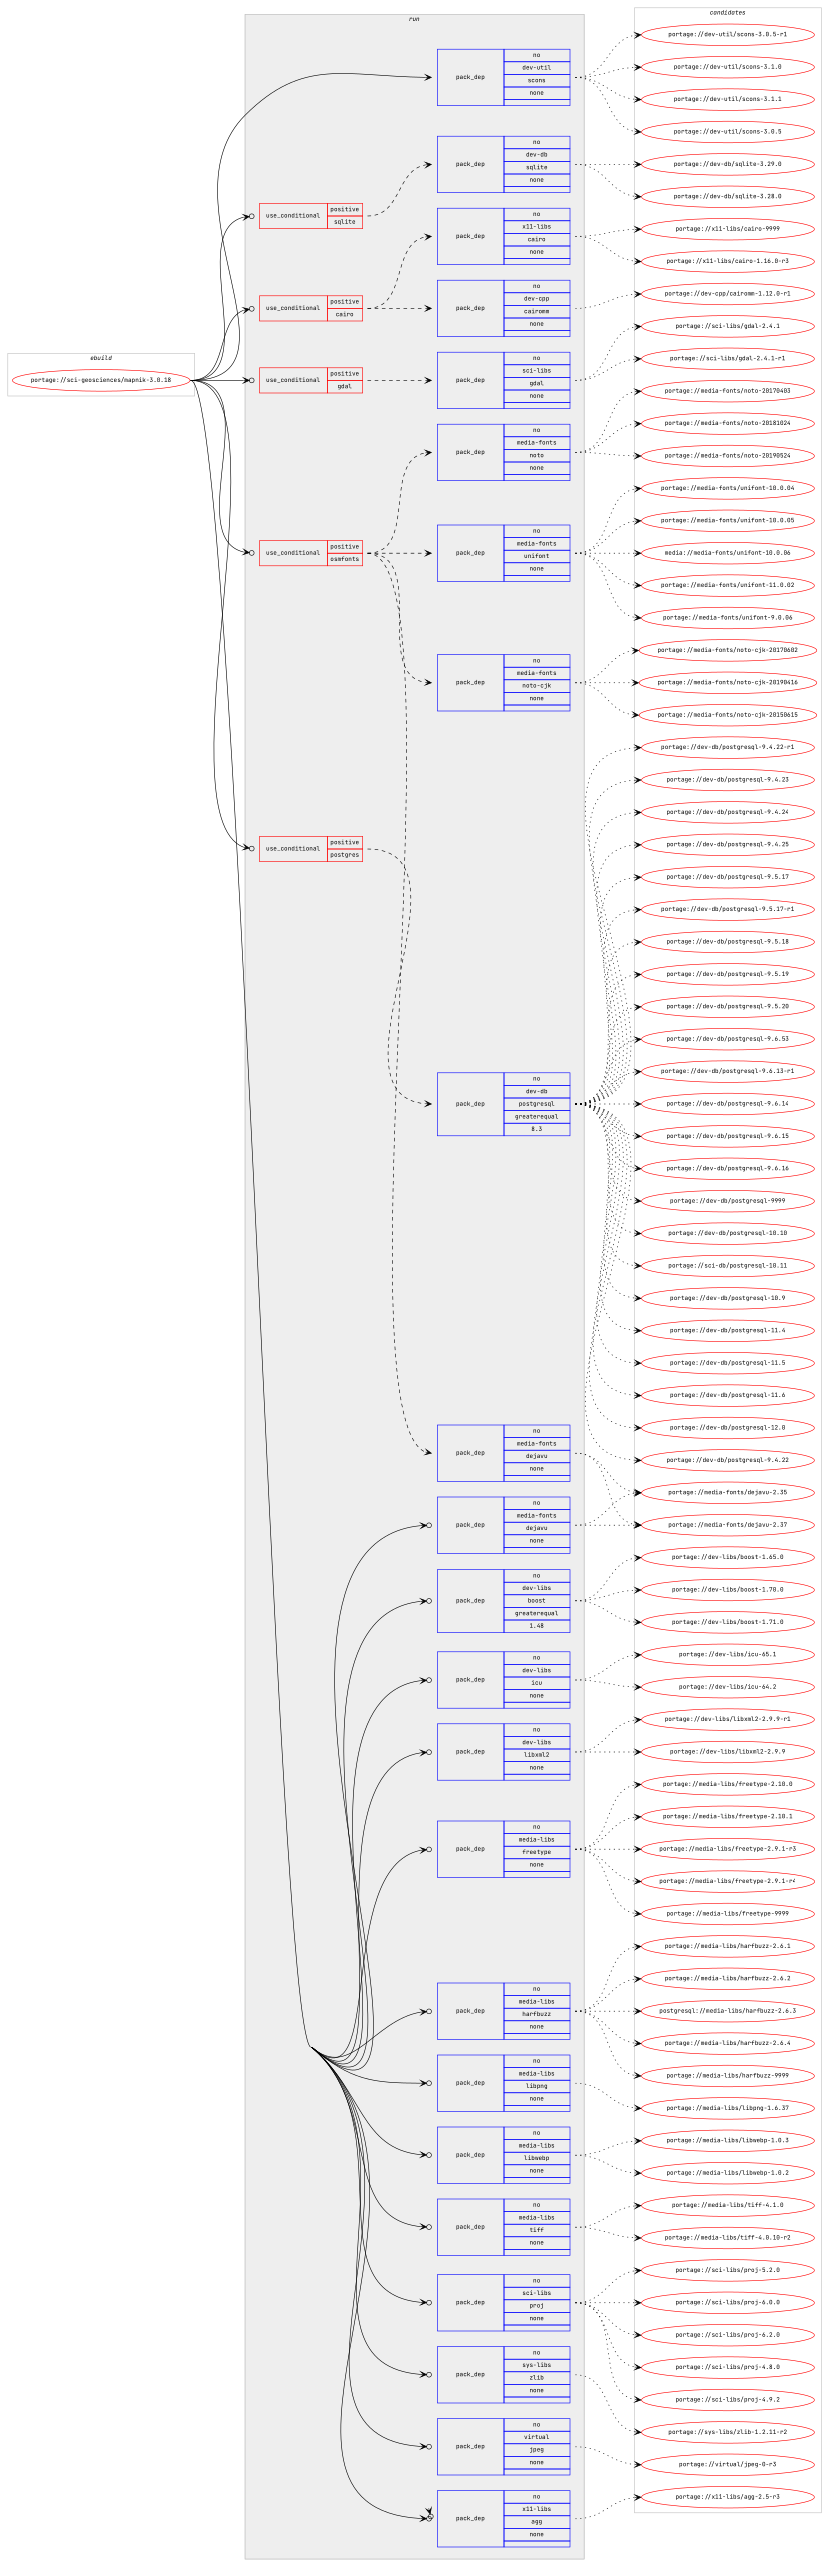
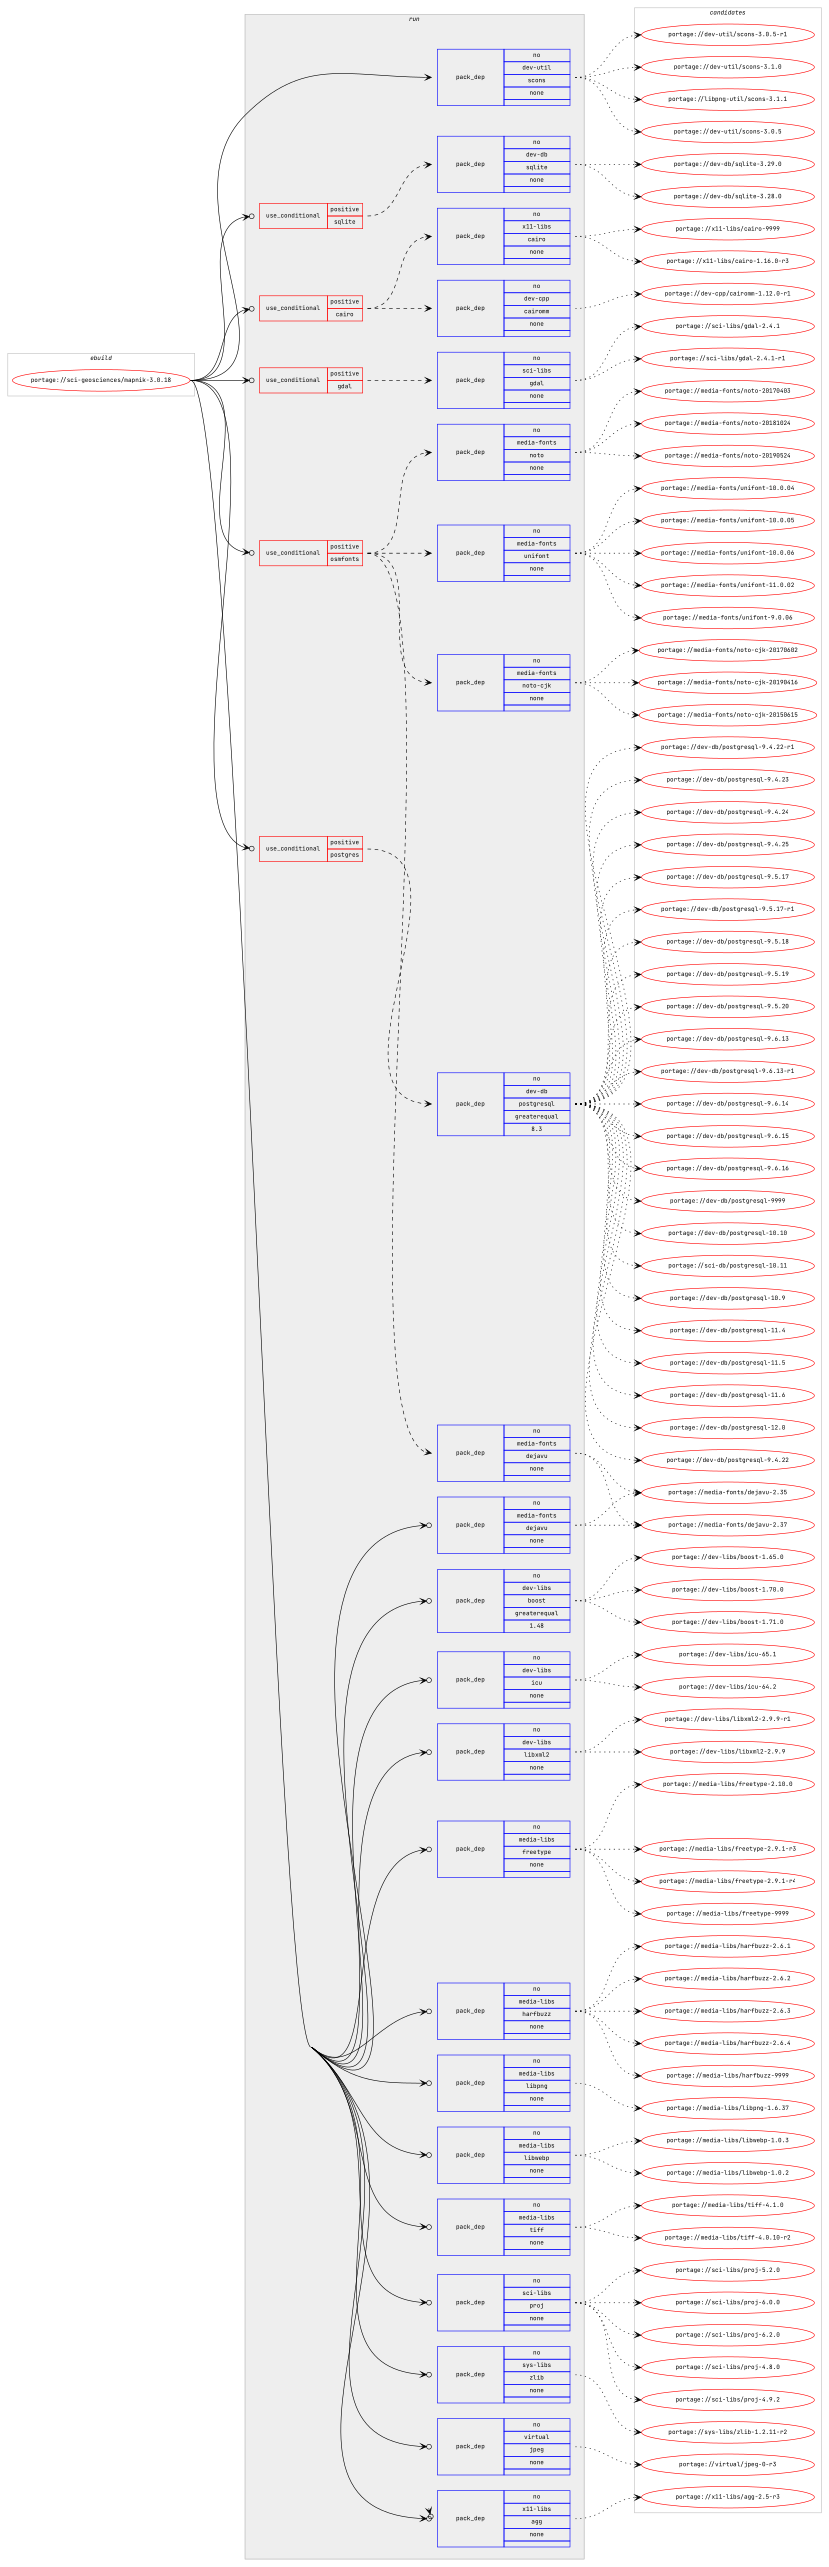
node "portage://dev-util/scons-3.1.1": label "portage://dev-util/scons-3.1.1" -> "portage://libpng-util/scons-3.1.1"
node "media://media-fonts/unifont-10.0.06": label "media://media-fonts/unifont-10.0.06" -> "portage://media-fonts/unifont-10.0.06"
node "portage://dev-db/postgresql-9.6.53": label "portage://dev-db/postgresql-9.6.53" -> "portage://dev-db/postgresql-9.6.13"
node "portage://media-libs/freetype-2.10.1": removed
node "postgresql://media-libs/harfbuzz-2.6.3": label "postgresql://media-libs/harfbuzz-2.6.3" -> "portage://media-libs/harfbuzz-2.6.3"
